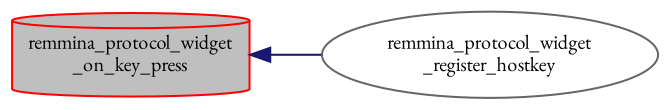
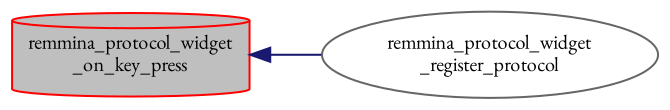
node "remmina_protocol_widget _register_hostkey": label "remmina_protocol_widget _register_hostkey" -> "remmina_protocol_widget _register_protocol"
